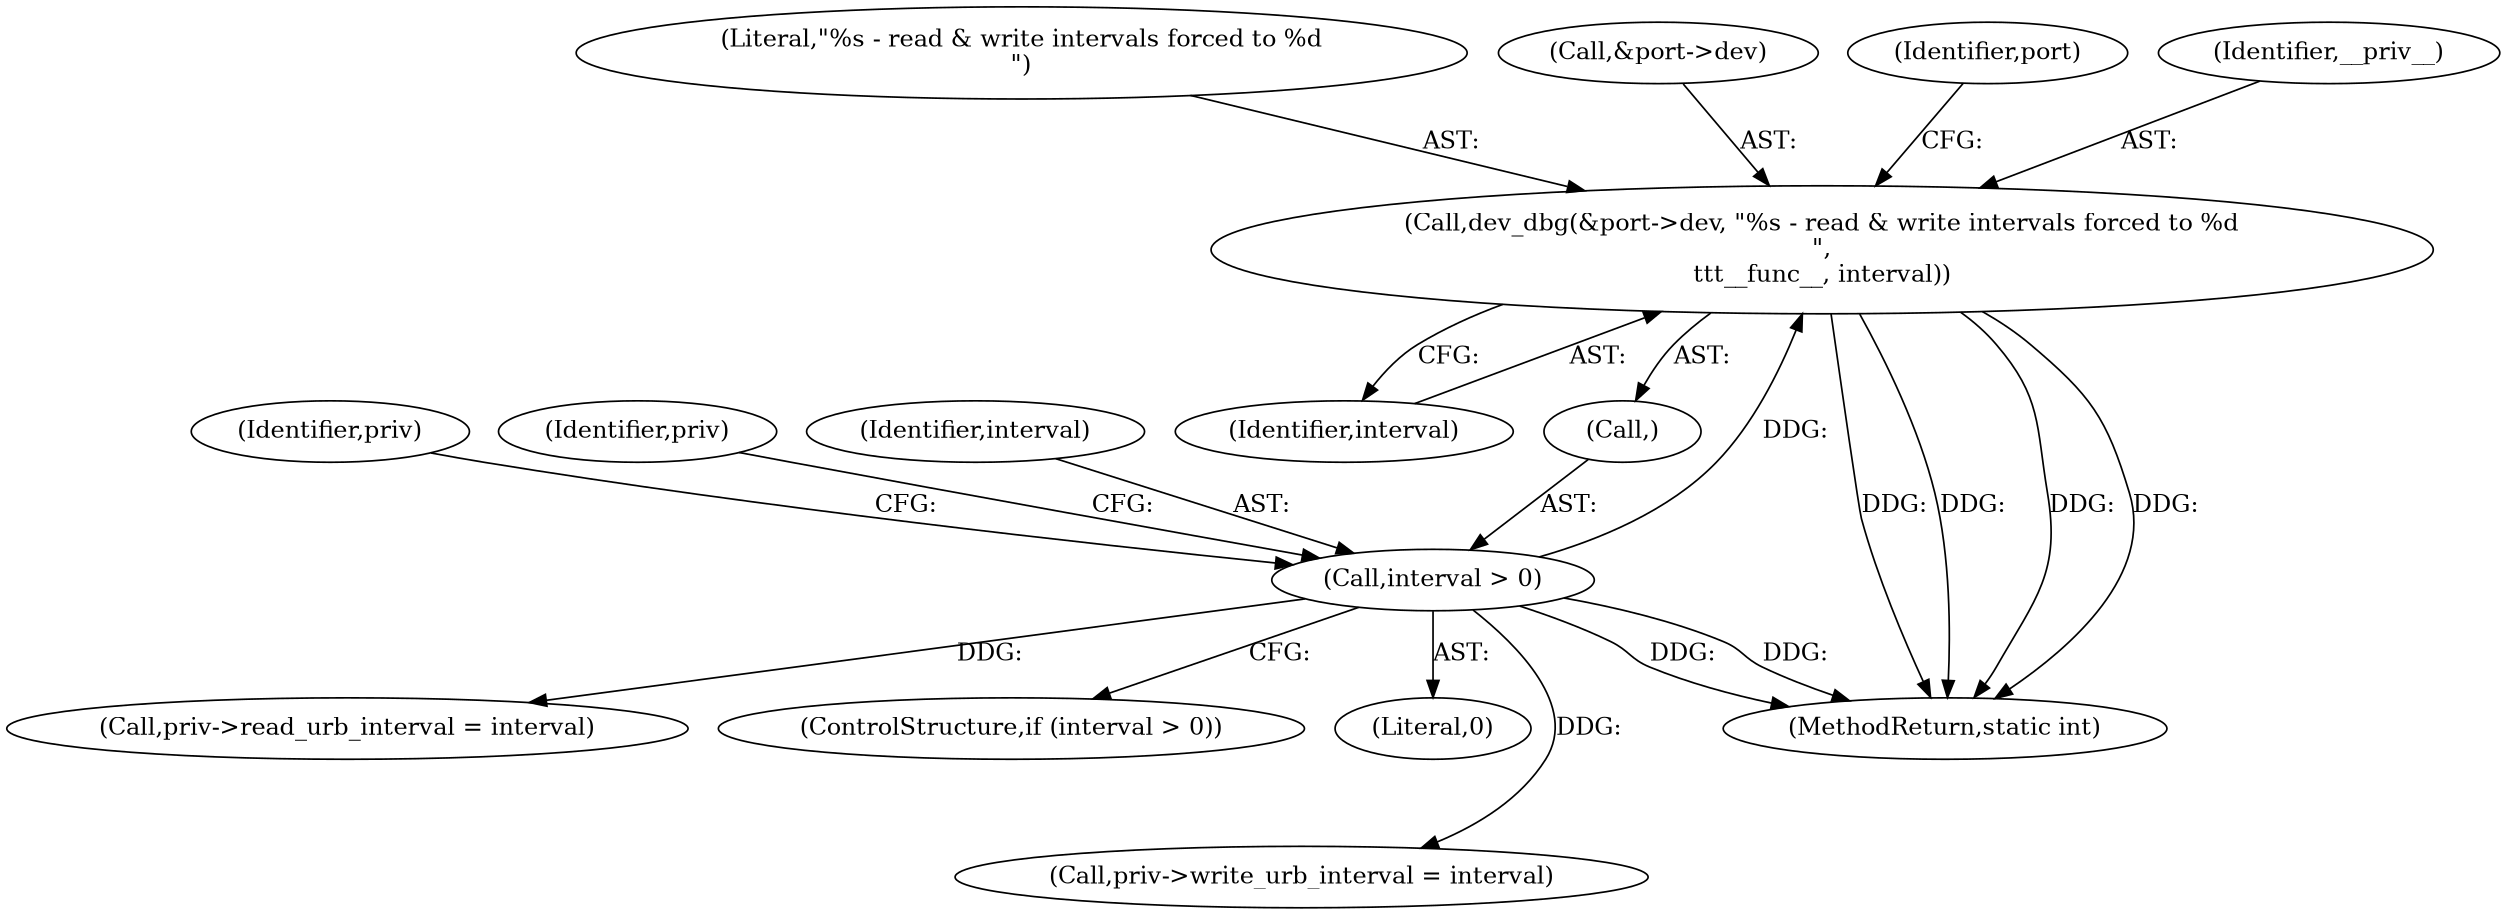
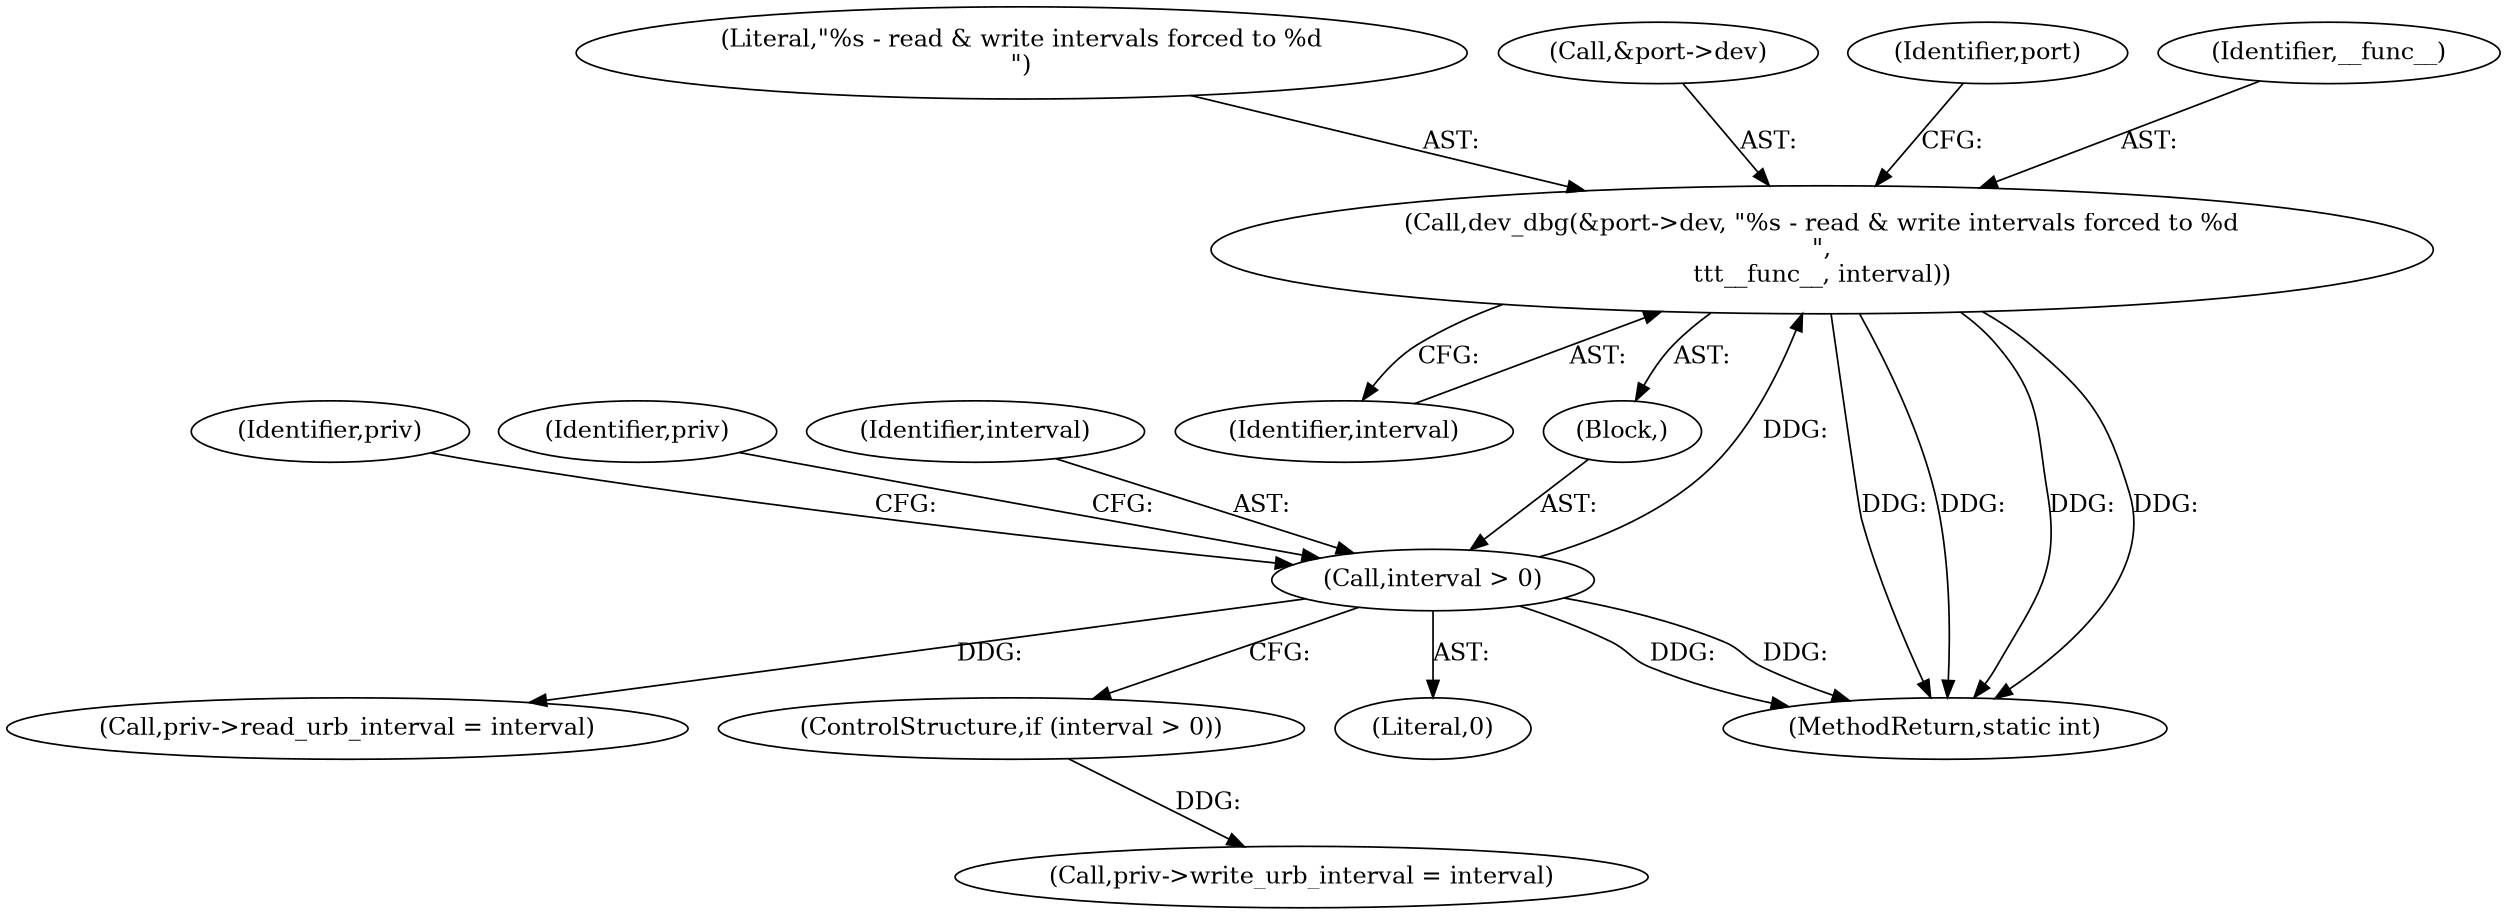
node "(Identifier,__priv__)": label "(Identifier,__priv__)" -> "(Identifier,__func__)"
node "(Call,)": label "(Call,)" -> "(Block,)"
edge "(Call,interval > 0)" -> "(Call,priv->write_urb_interval = interval)": now "(ControlStructure,if (interval > 0))" -> "(Call,priv->write_urb_interval = interval)"
